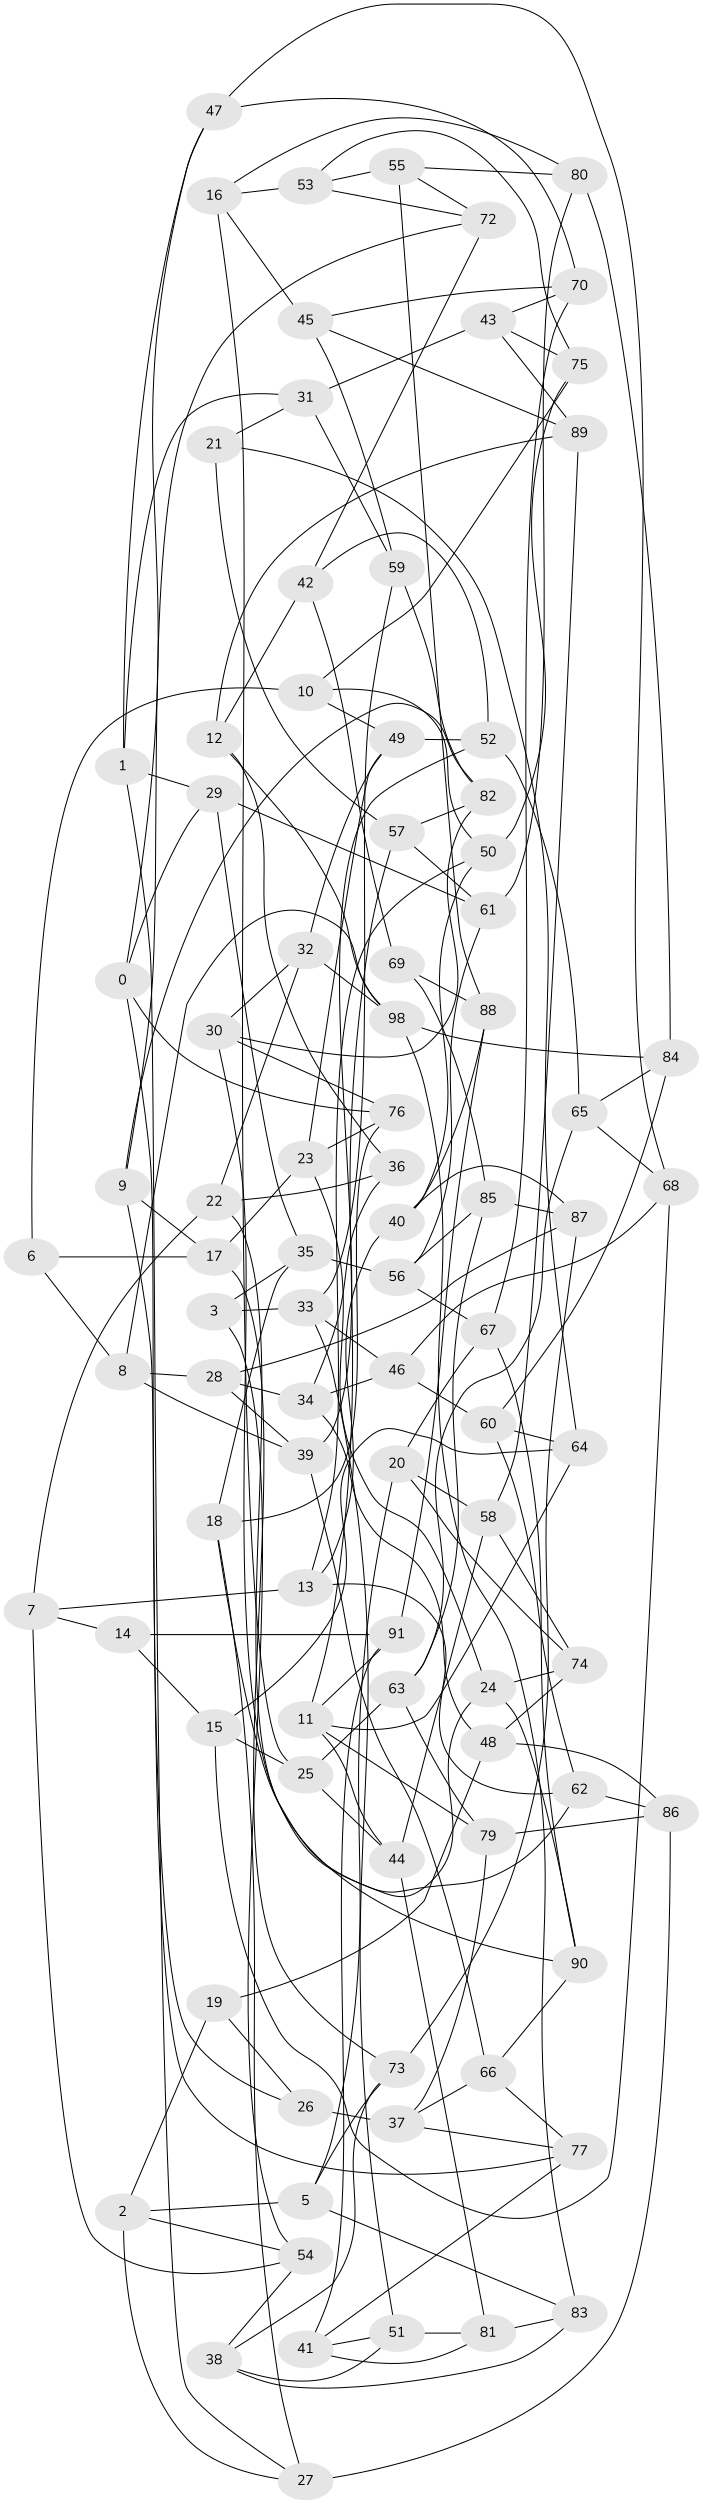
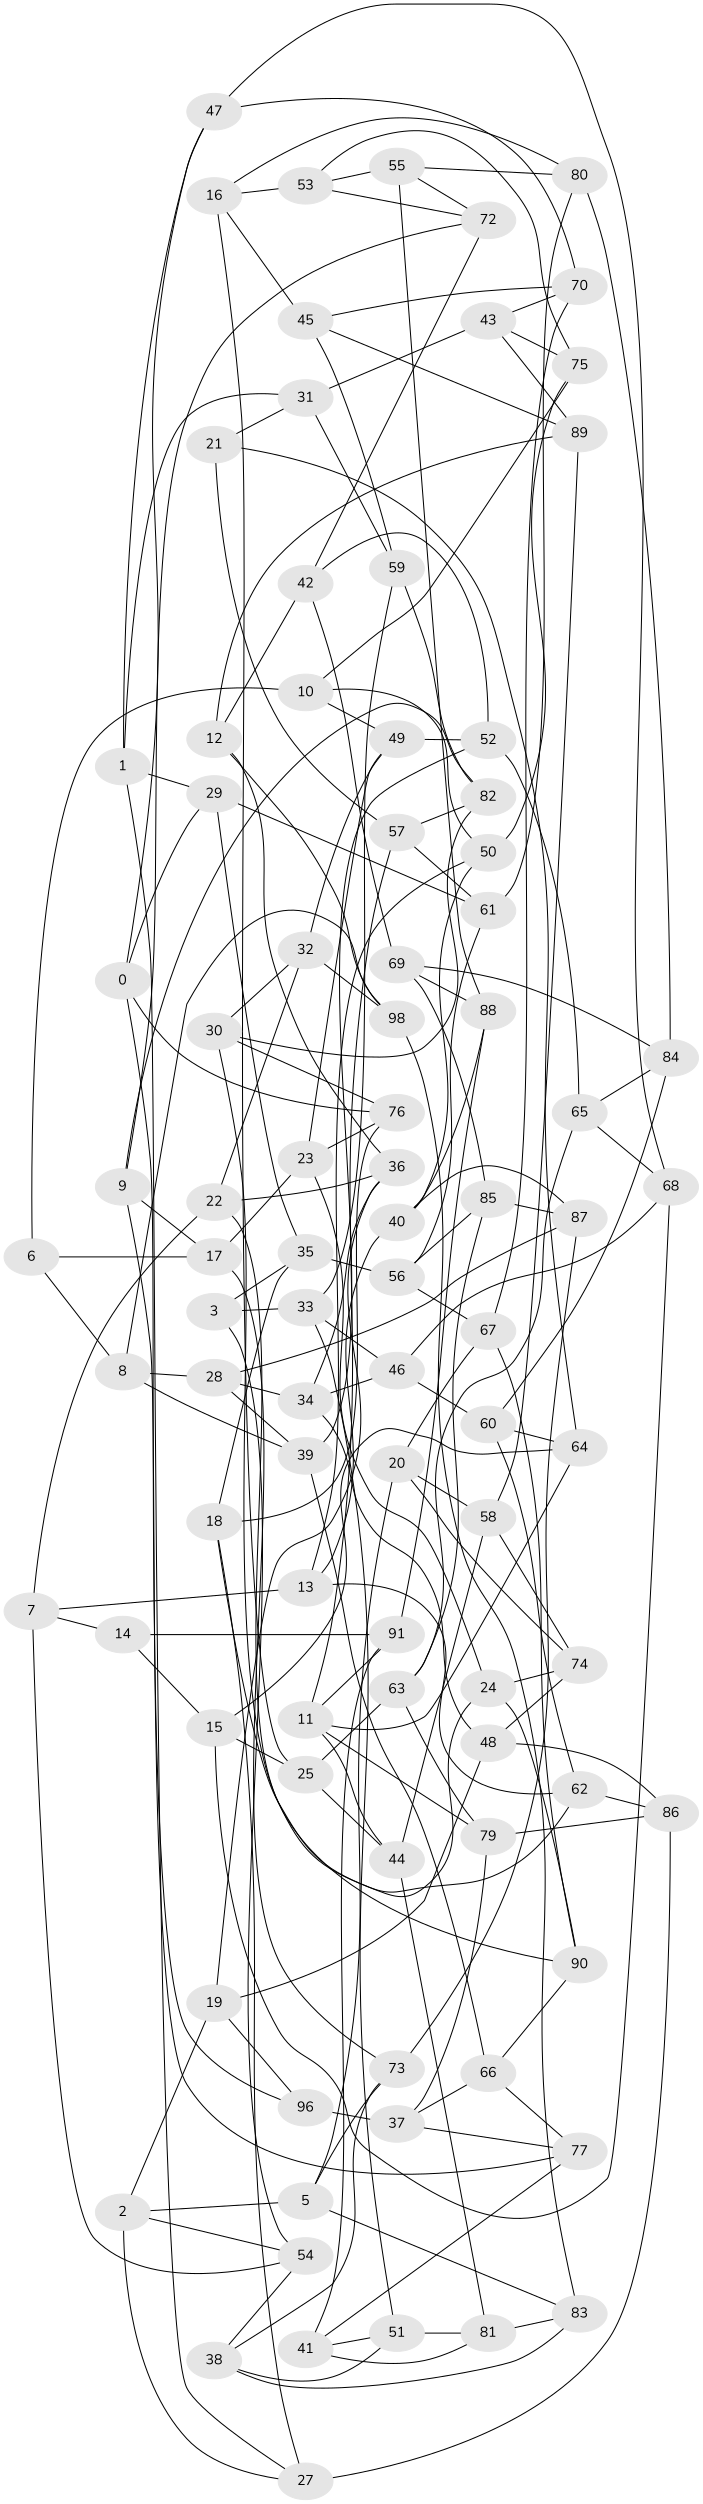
edge "98" -- "84": now "69" -- "84"
edge "36" -- "19": added
node "26": label "26" -> "96"
